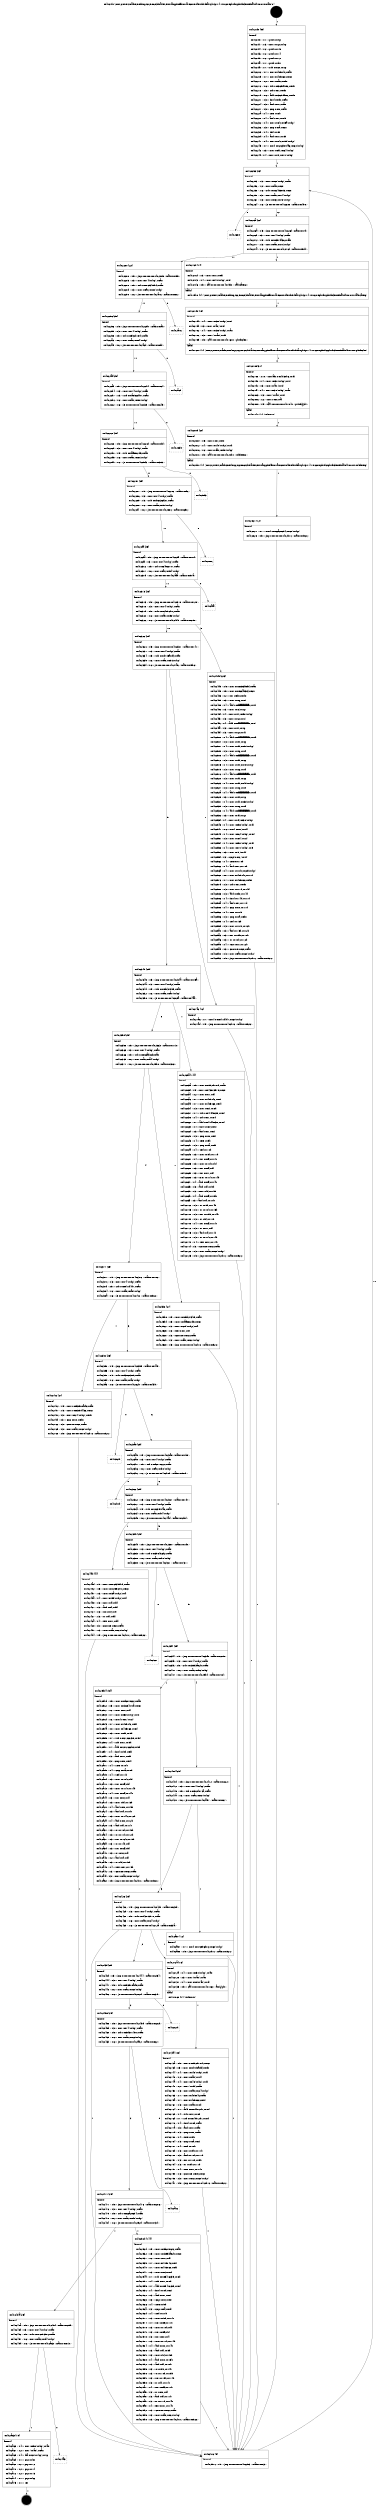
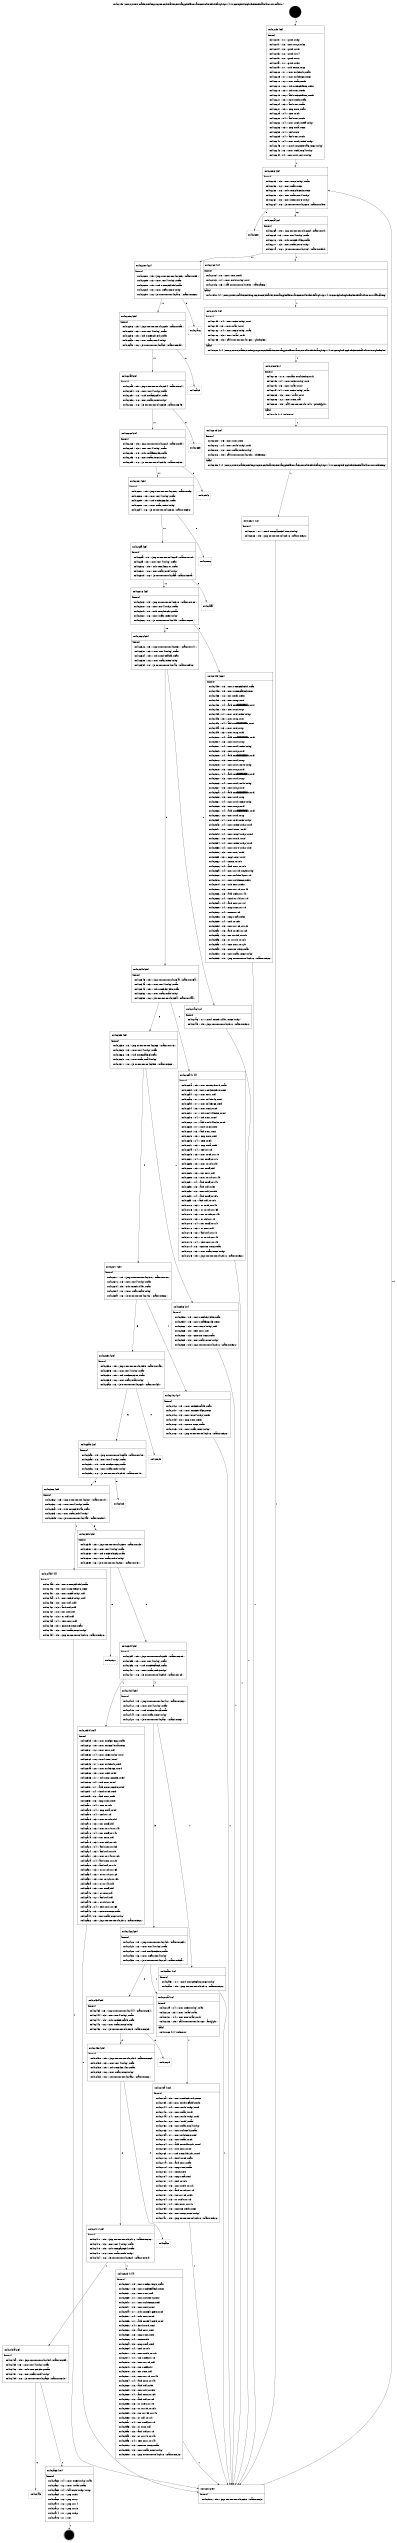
edge "0x402426 [25]" -> "0x402b1c [5]": now "0x4029bd [154]" -> "0x402b1c [5]"
